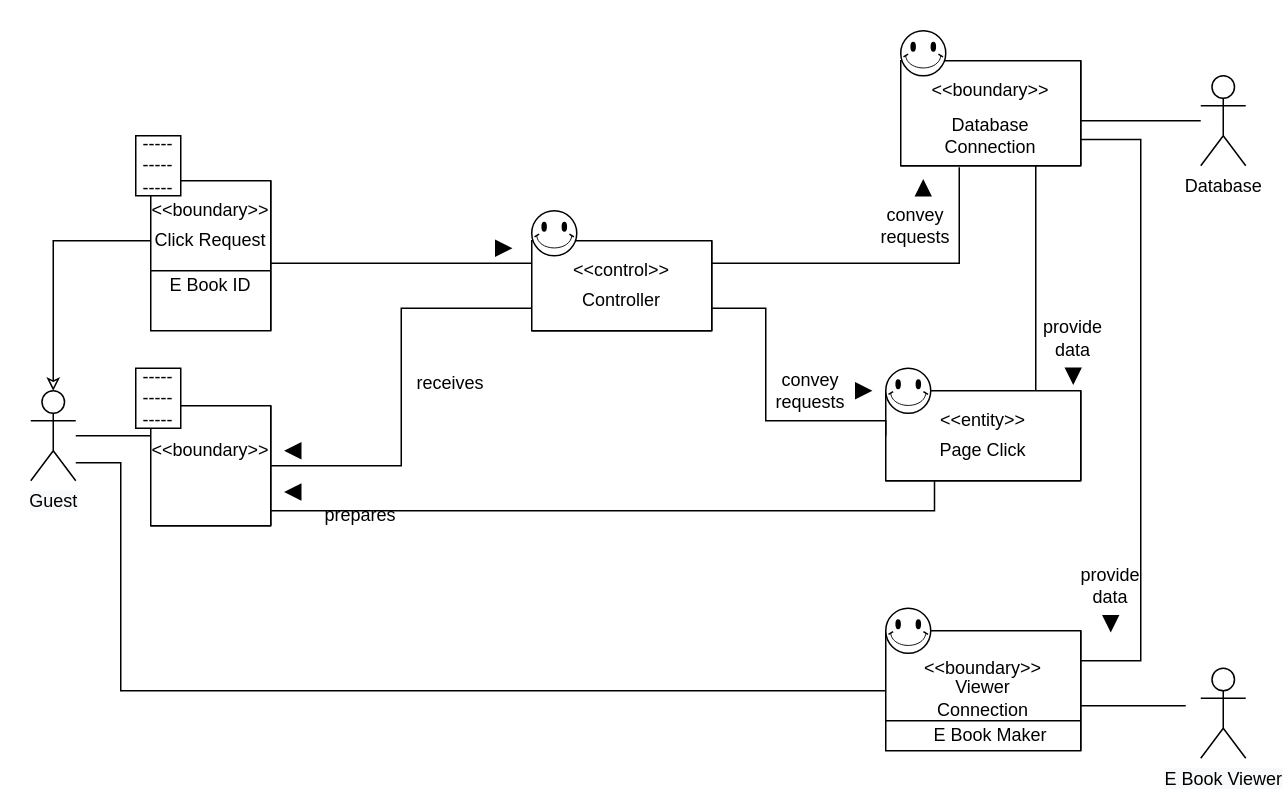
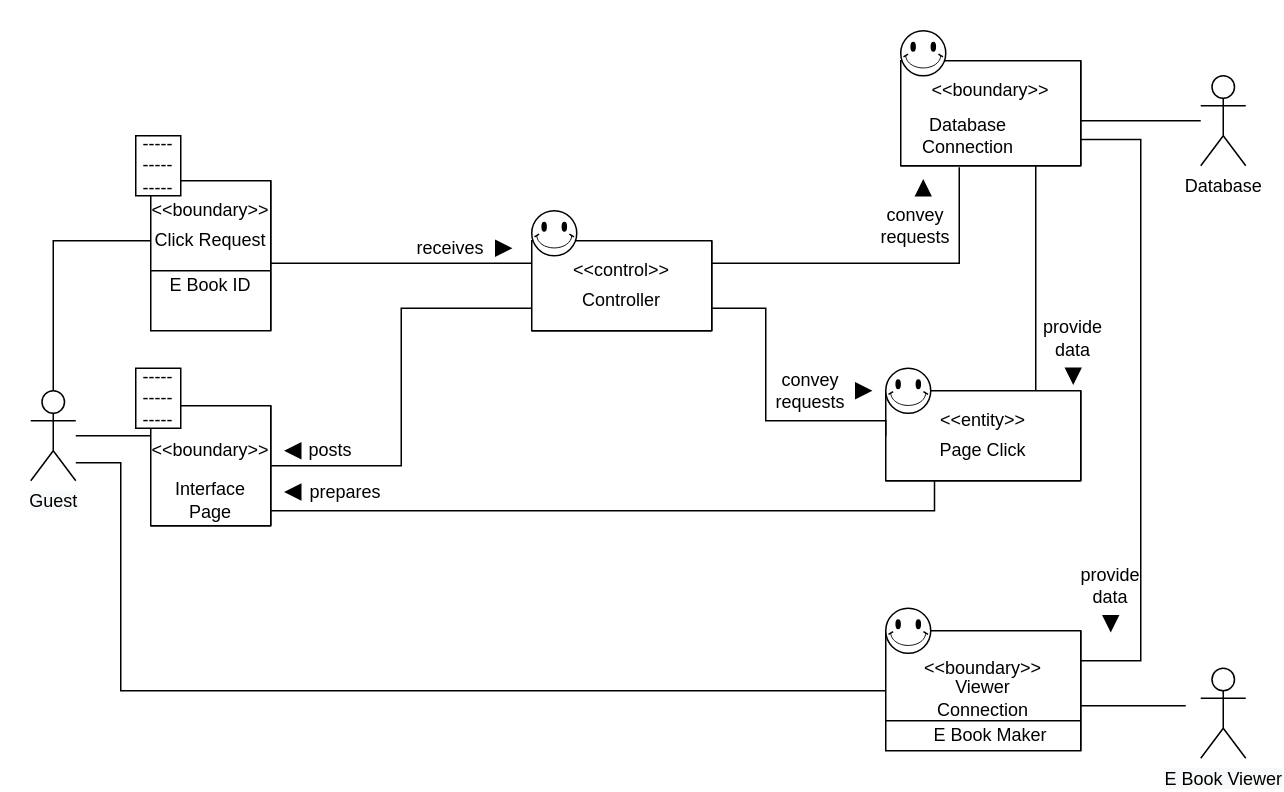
node "Database Connection": moved (991, 136) -> (968, 136)
edge "Click Request" -> "Guest": arrowhead classic -> none
node "receives": moved (451, 383) -> (451, 248)
node "posts": added
node "Interface Page": added
node "prepares": moved (361, 515) -> (346, 492)
